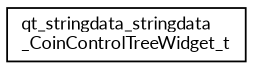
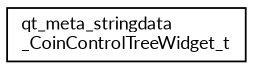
node "qt_stringdata_stringdata _CoinControlTreeWidget_t": label "qt_stringdata_stringdata _CoinControlTreeWidget_t" -> "qt_meta_stringdata _CoinControlTreeWidget_t"
